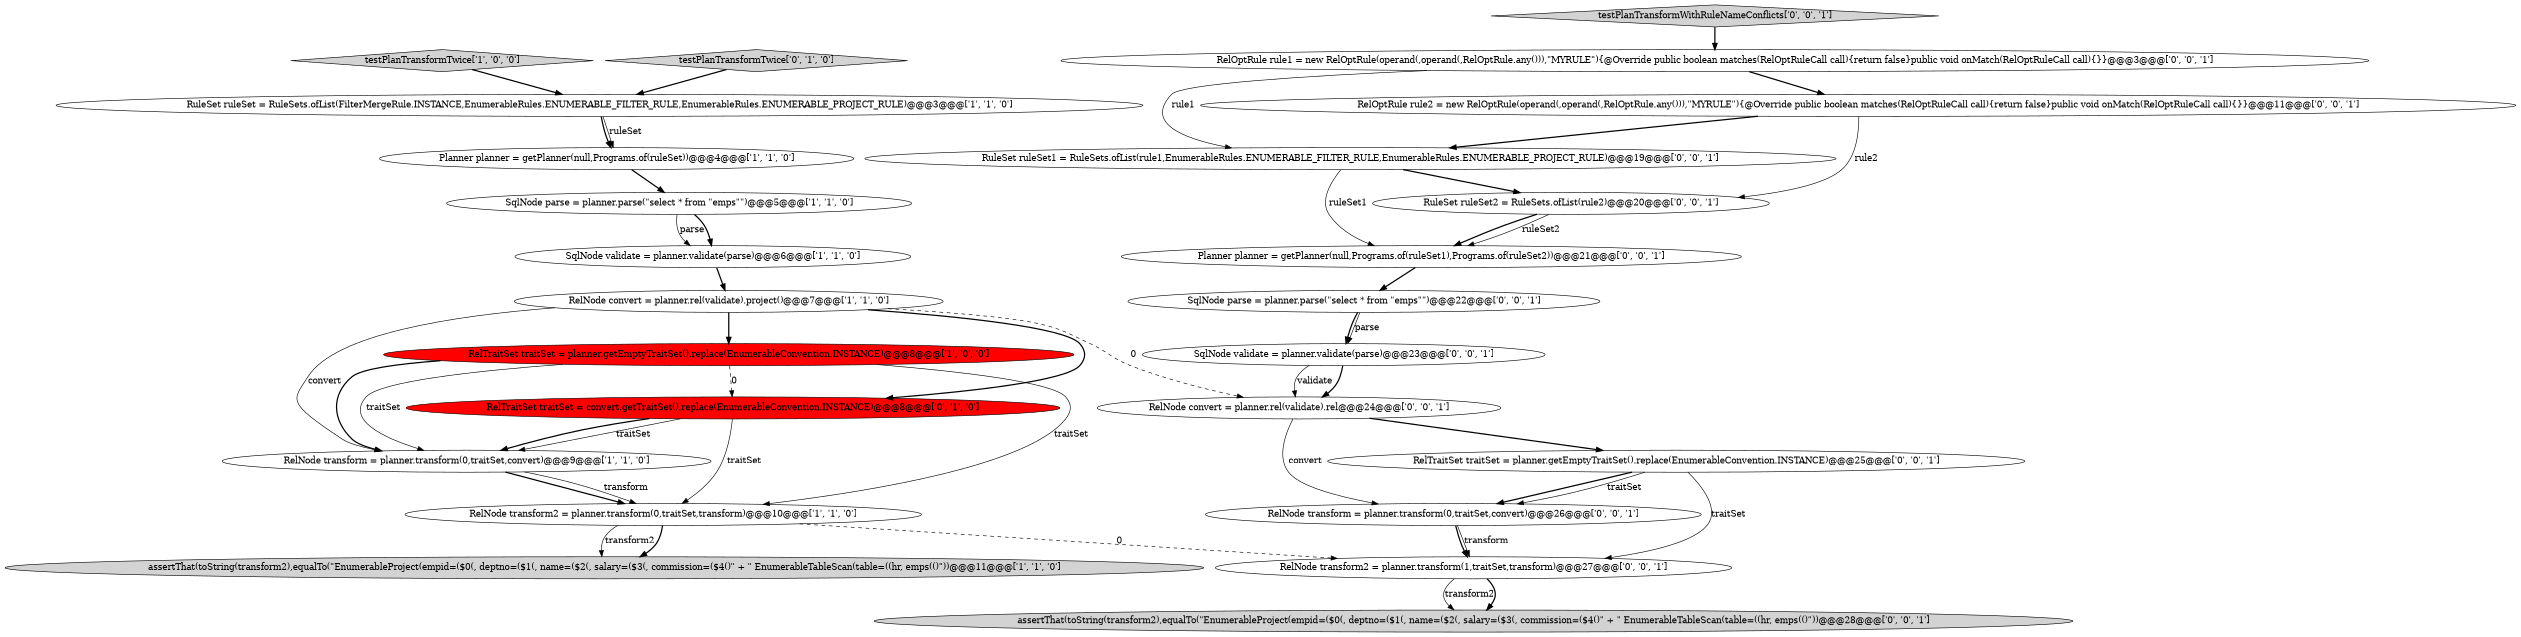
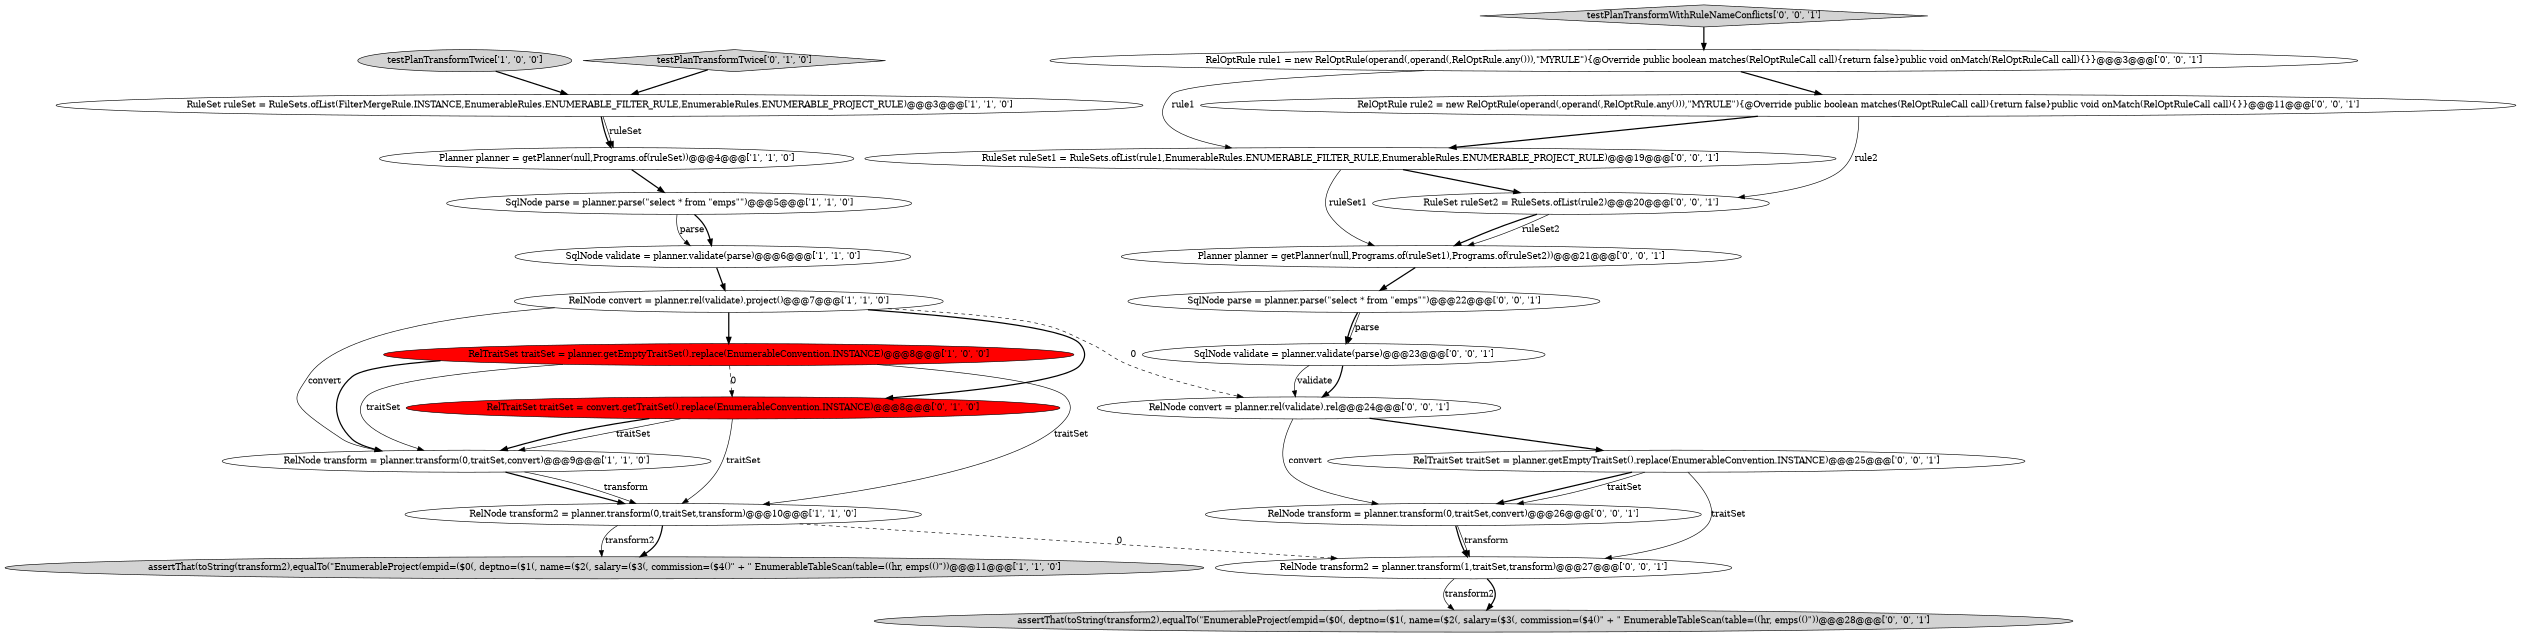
node "testPlanTransformTwice['1', '0', '0']": shape diamond -> ellipse
